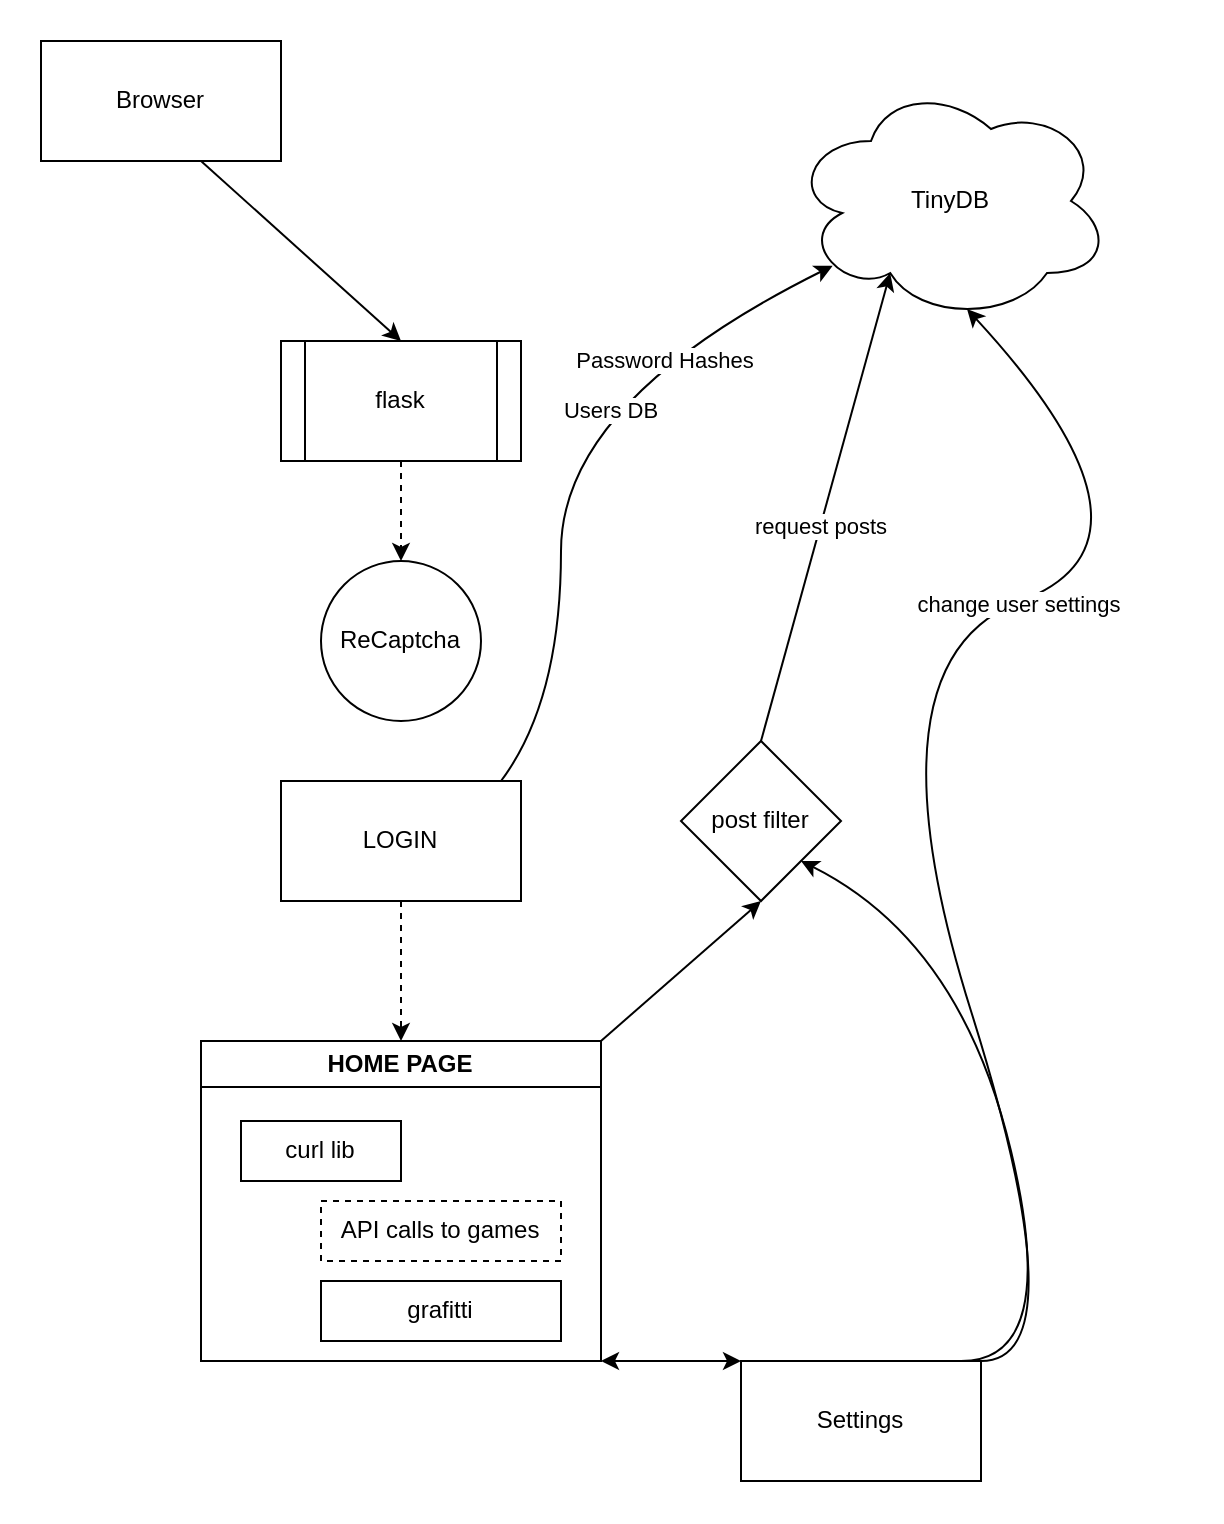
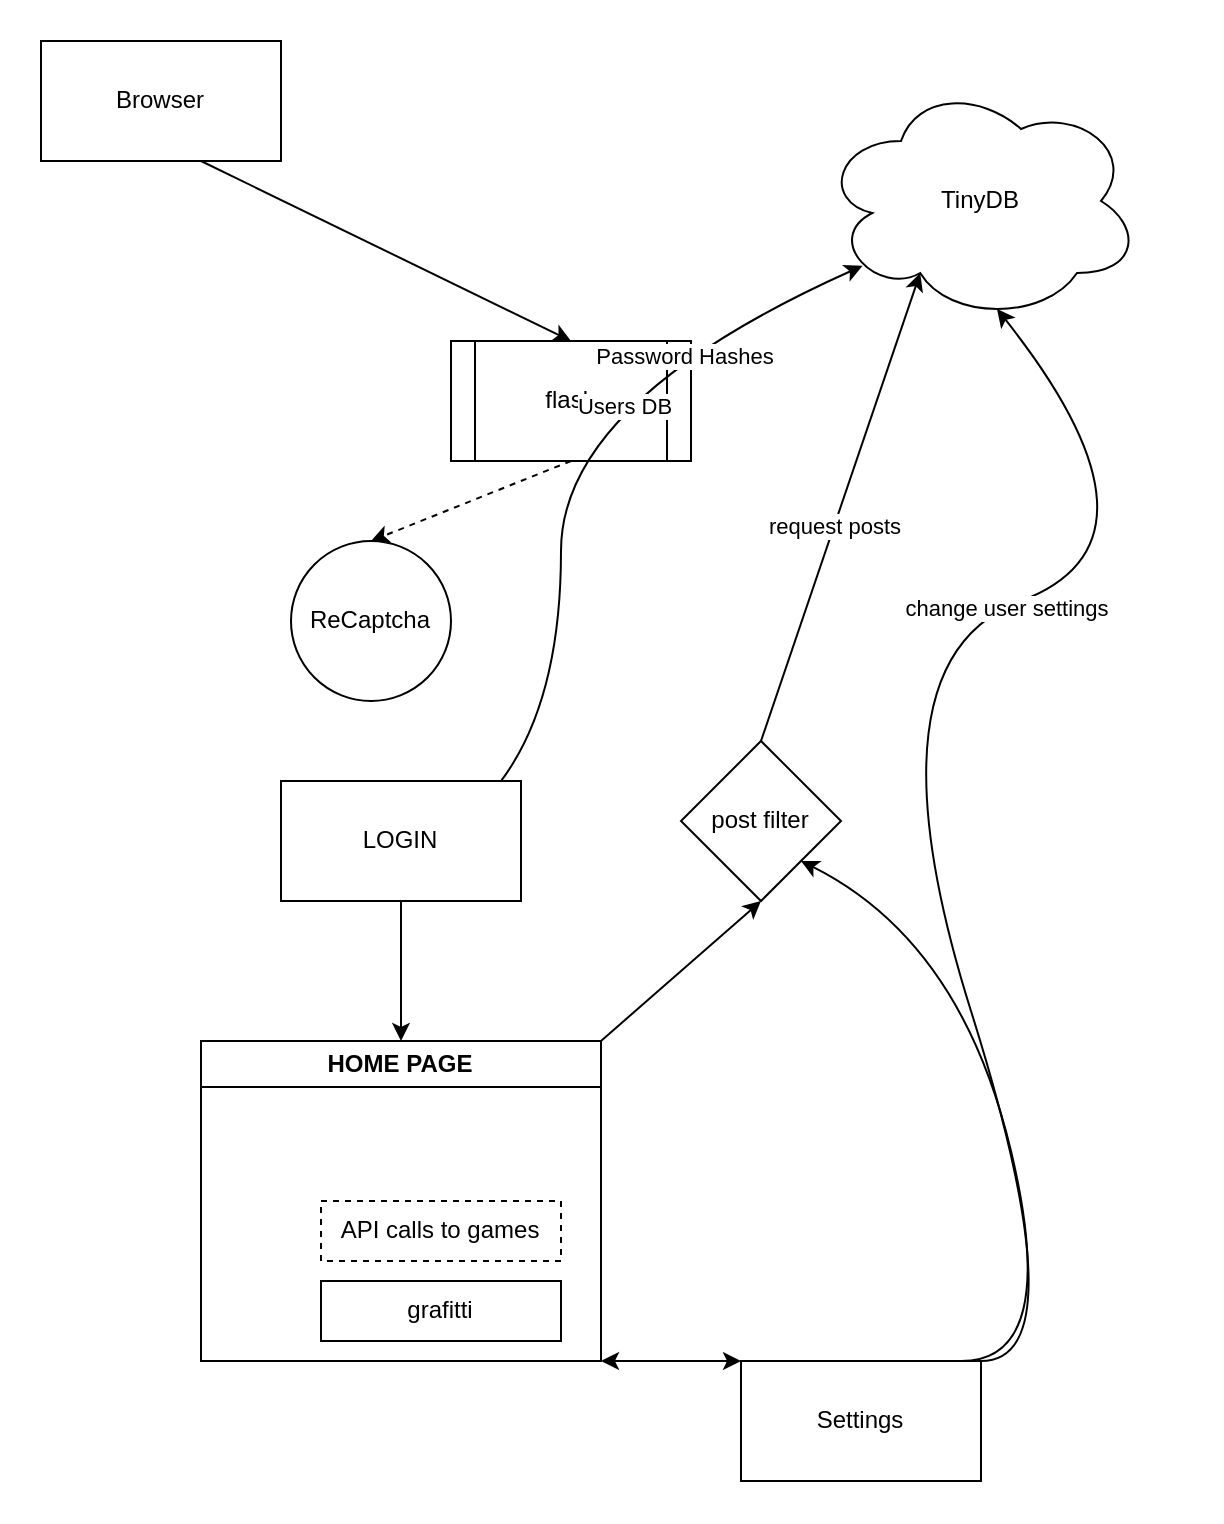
node "TinyDB": moved (951, 201) -> (981, 201)
node "flask": moved (401, 401) -> (571, 401)
node "ReCaptcha": moved (401, 641) -> (371, 621)
edge "LOGIN" -> "HOME PAGE": style dashed -> solid
node "curl lib": removed
